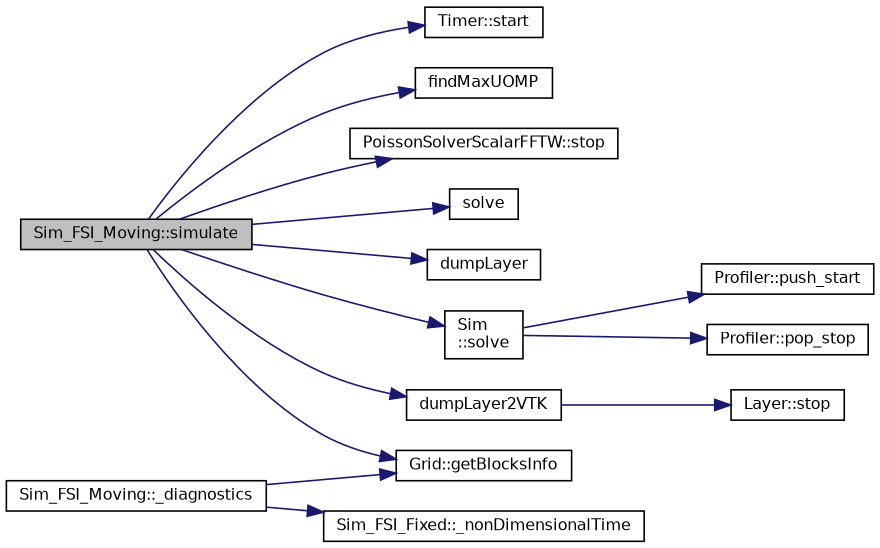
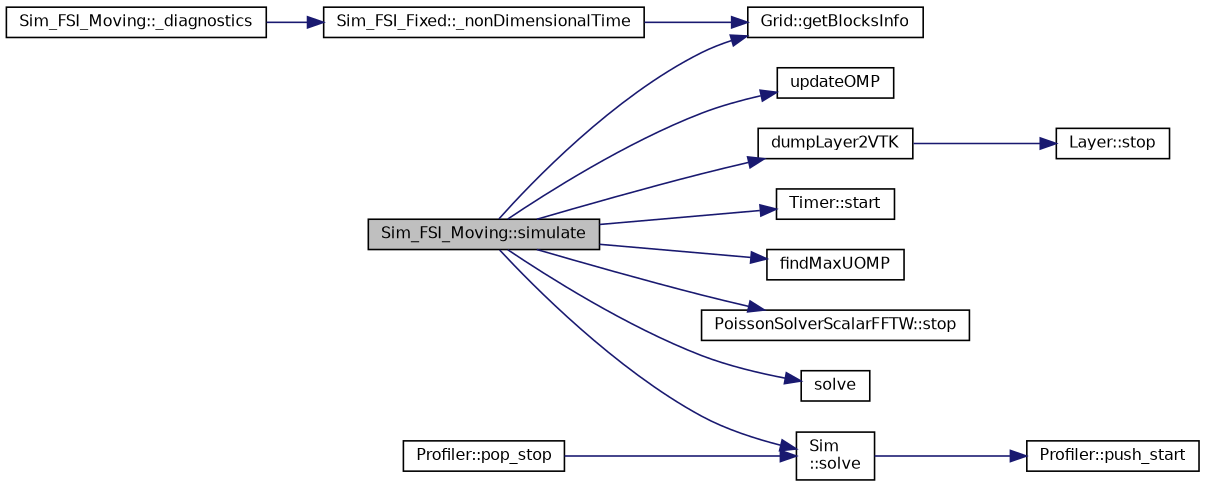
node "dumpLayer": label "dumpLayer" -> "updateOMP"
edge "Sim ::solve" -> "Profiler::pop_stop": reversed
edge "Sim_FSI_Moving::_diagnostics" -> "Grid::getBlocksInfo": now "Sim_FSI_Fixed::_nonDimensionalTime" -> "Grid::getBlocksInfo"
